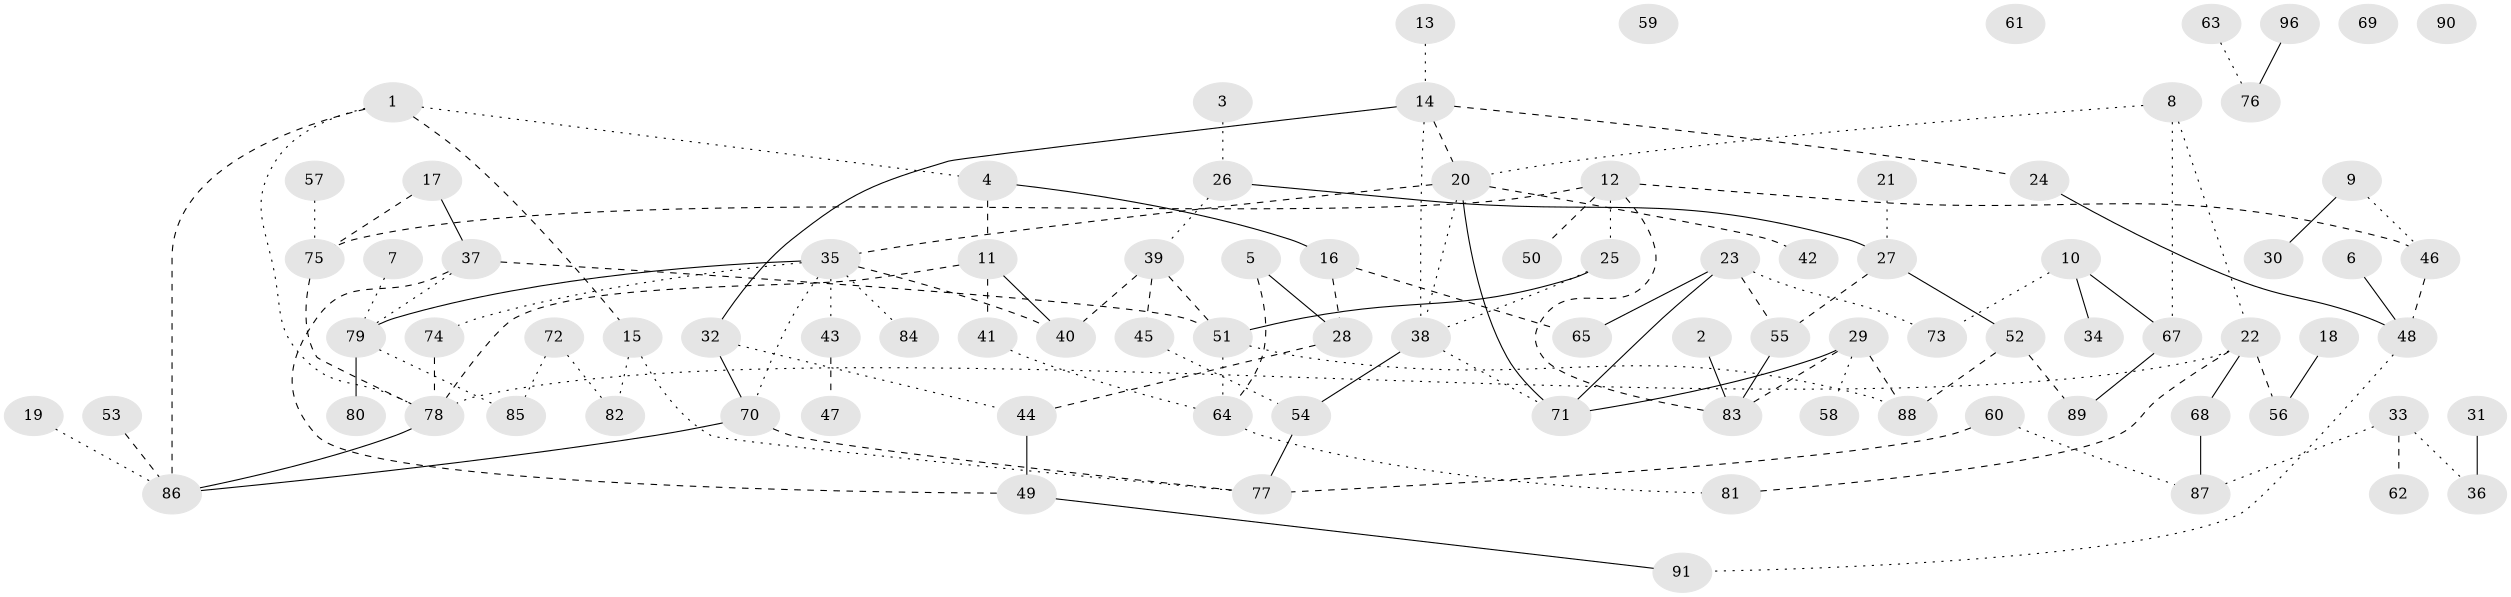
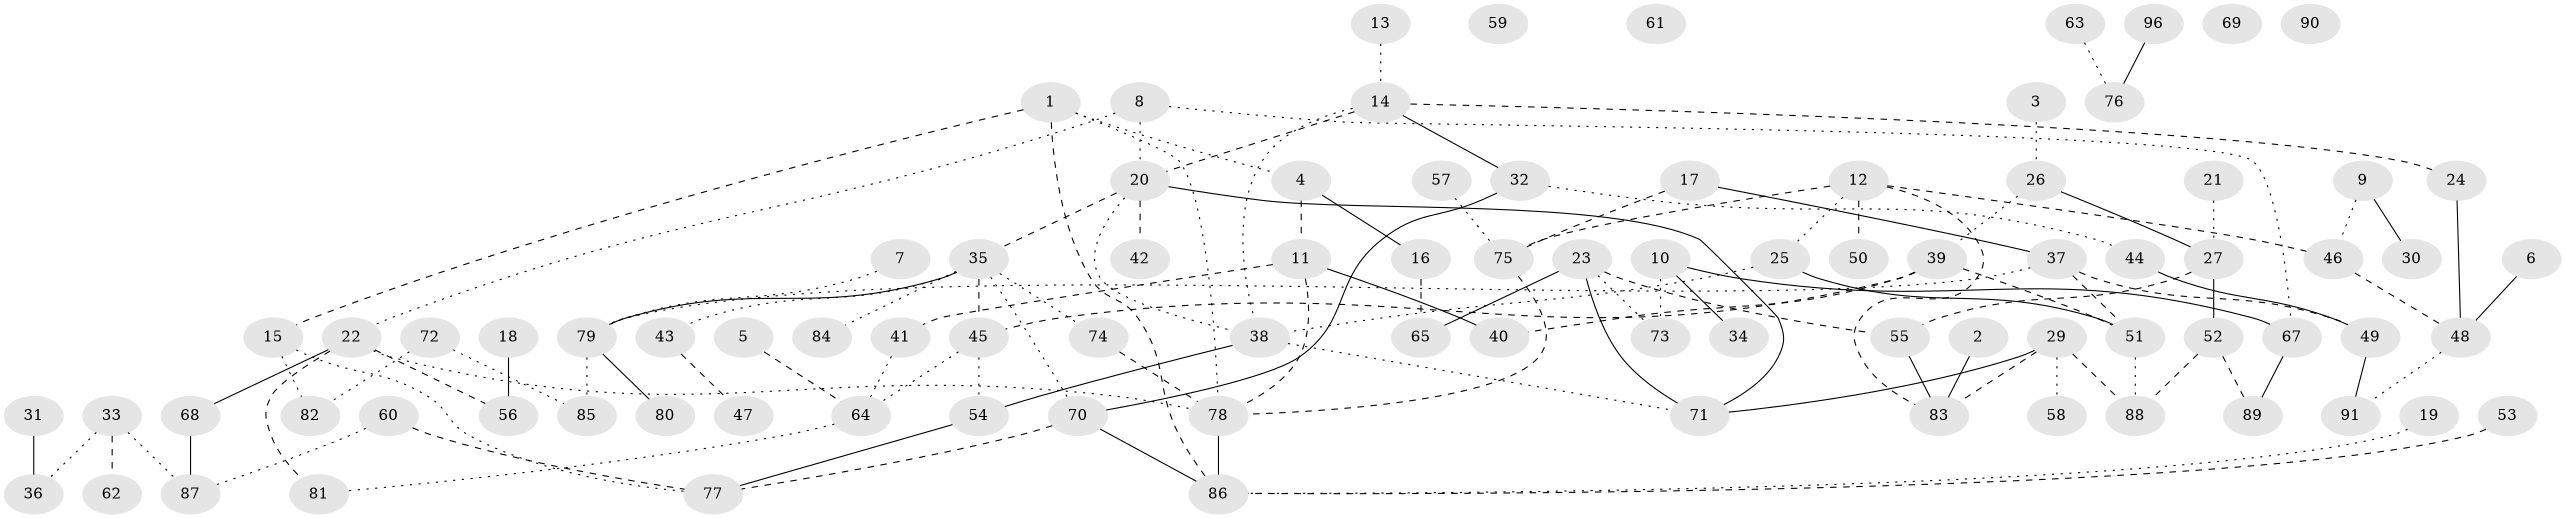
edge "35" -- "40": now "35" -- "45"
node "28": removed
edge "51" -- "64": now "45" -- "64"
